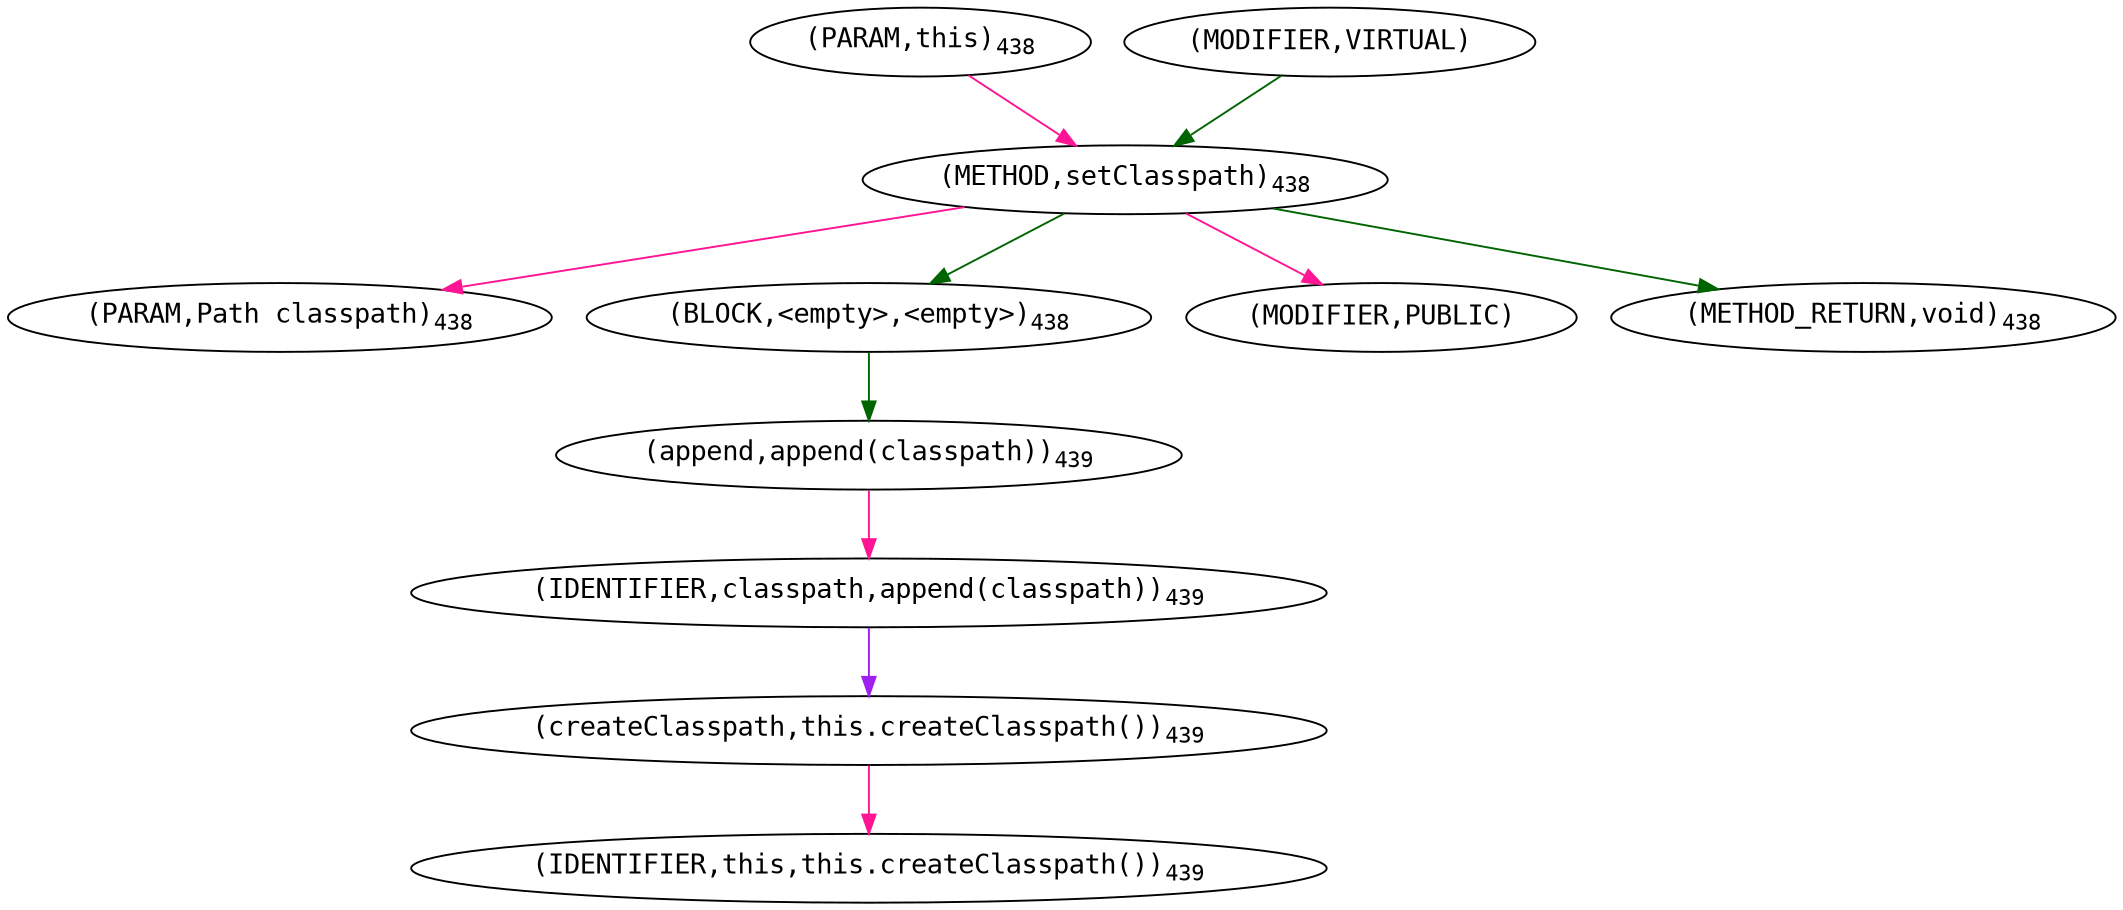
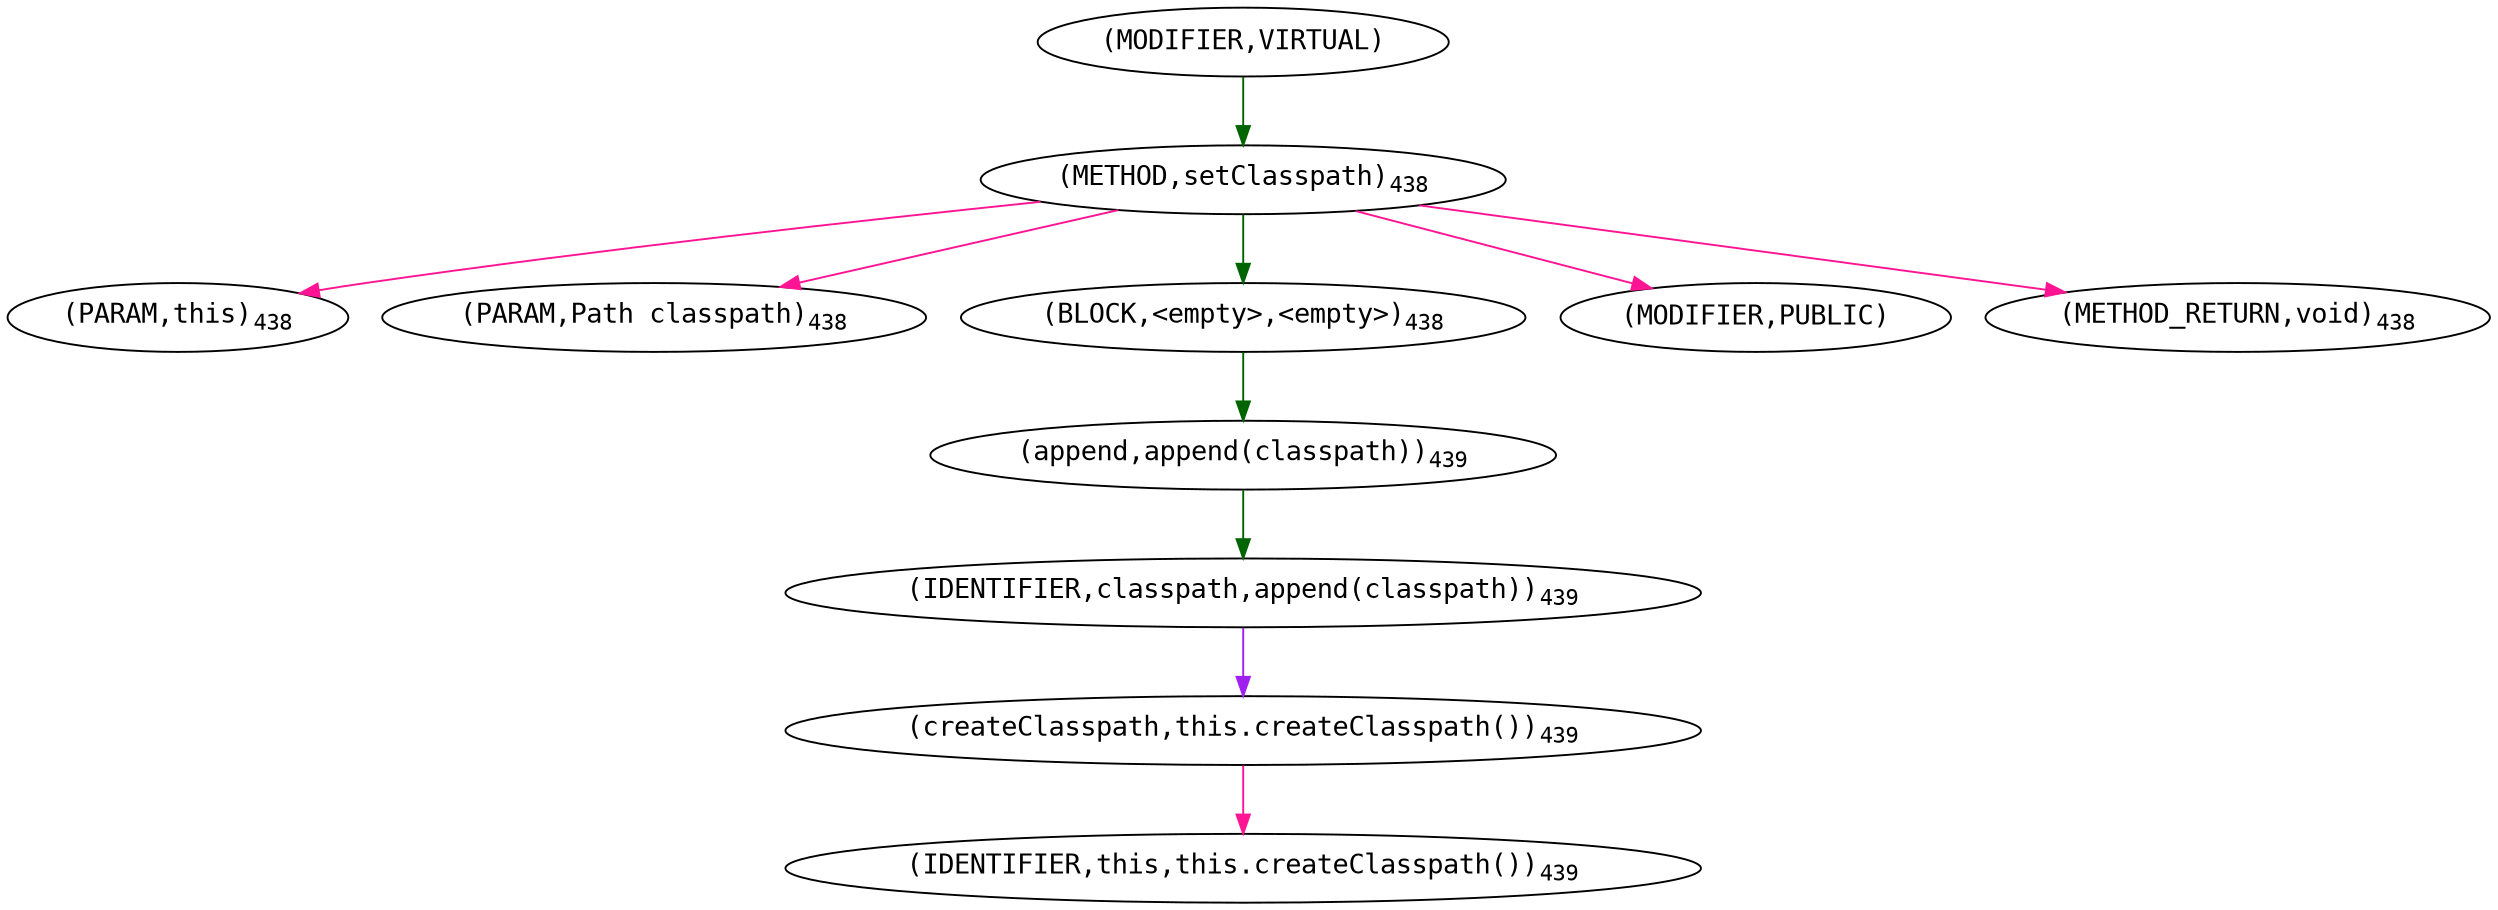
edge "(PARAM,this)" -> "(METHOD,setClasspath)": reversed
edge "(METHOD,setClasspath)" -> "(METHOD_RETURN,void)": color darkgreen -> deeppink
edge "(append,append(classpath))" -> "(IDENTIFIER,classpath,append(classpath))": color deeppink -> darkgreen
